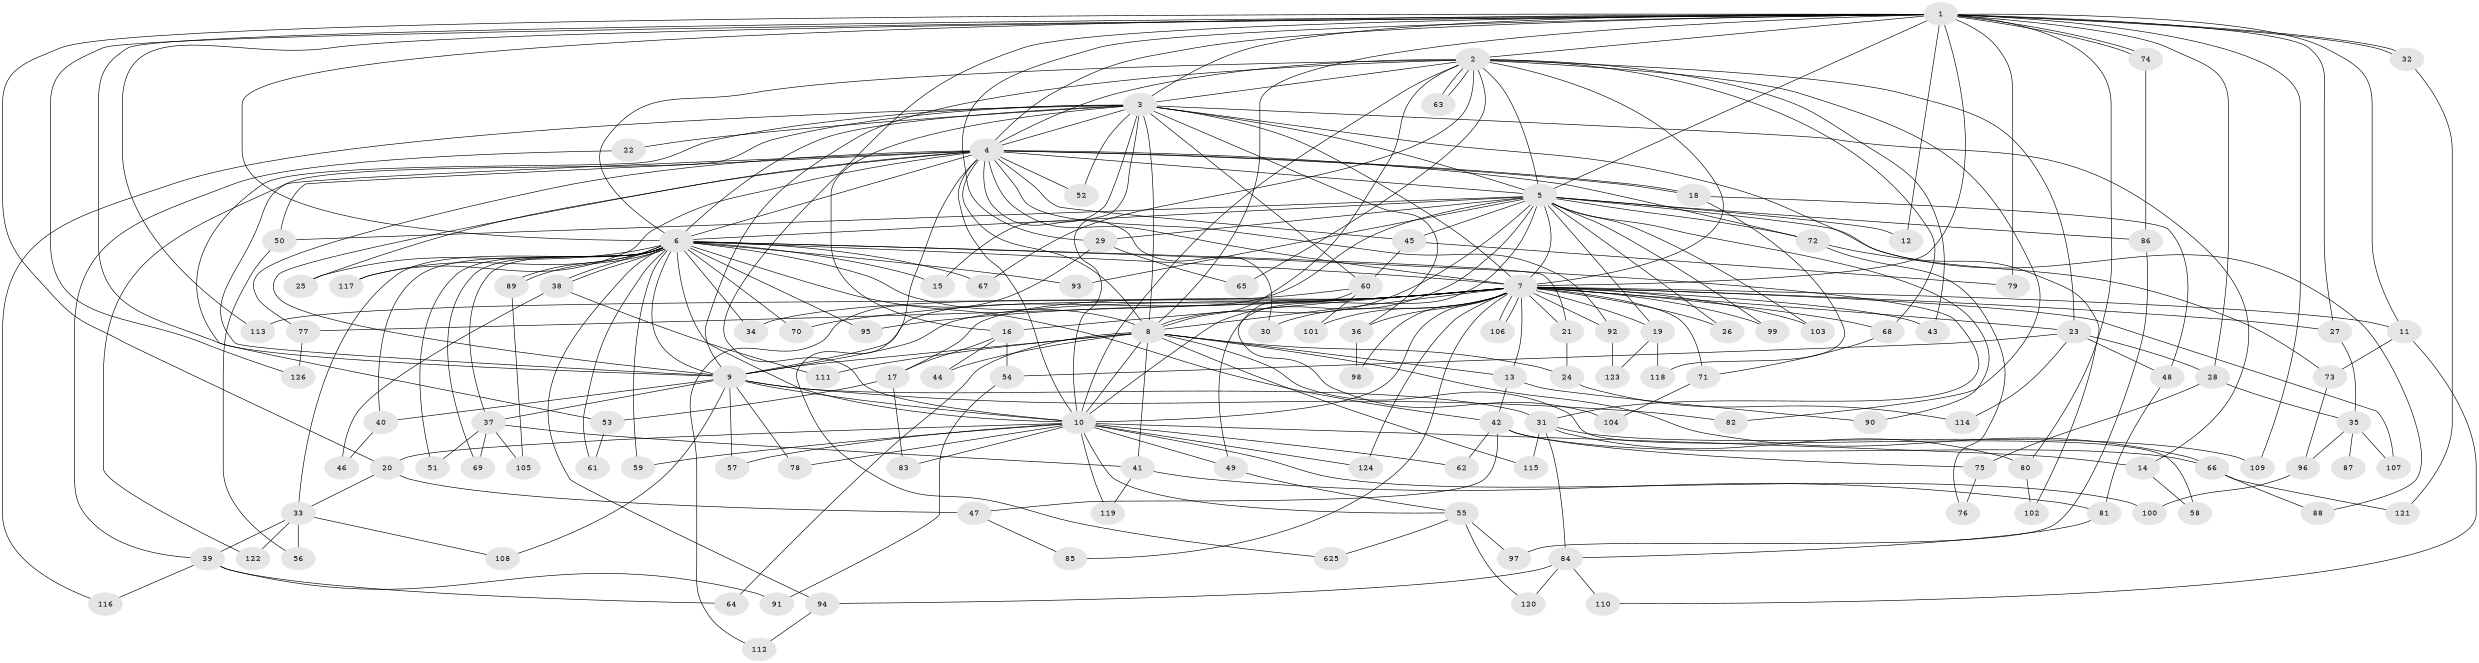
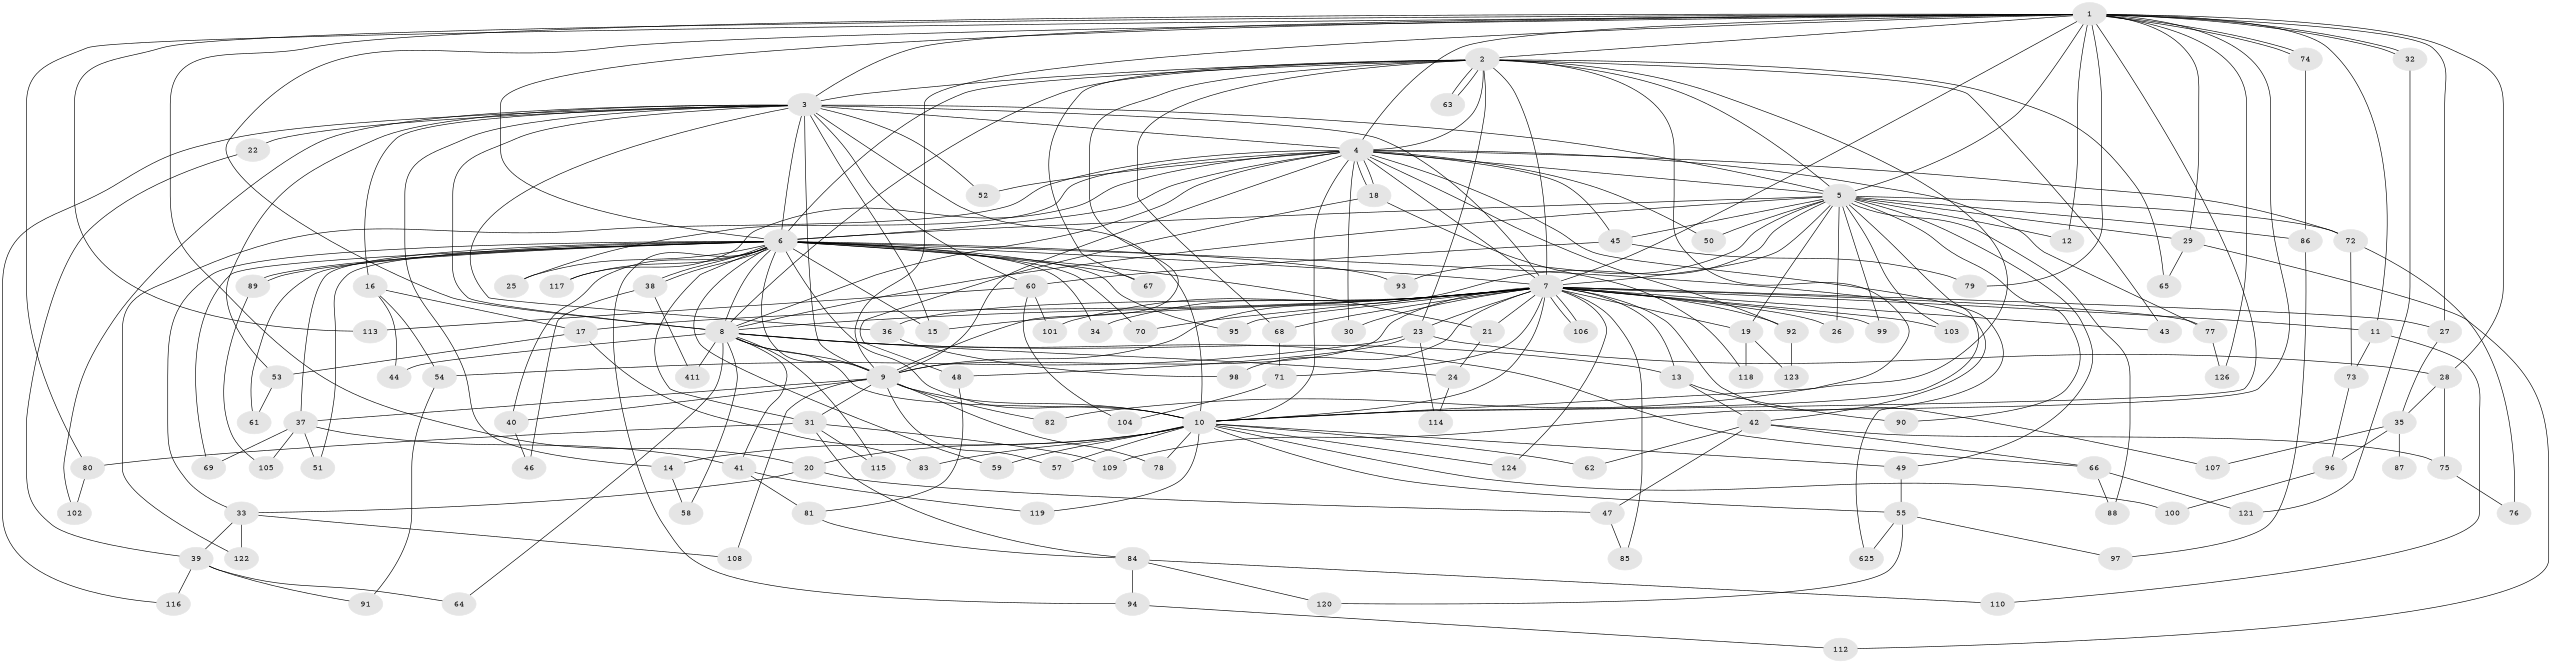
edge "7" -- "16": now "7" -- "15"
node "111": label "111" -> "411"
node "56": removed
